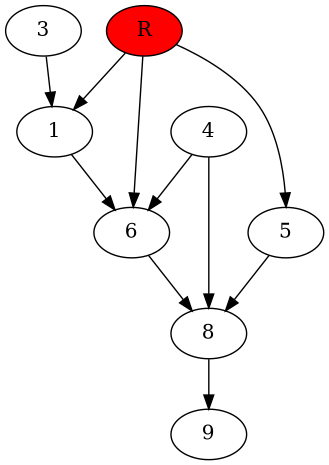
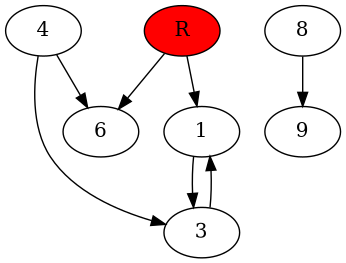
edge "1" -> "6": now "1" -> "3"
edge "4" -> "8": now "4" -> "3"
node "5": removed
edge "6" -> "8": removed
